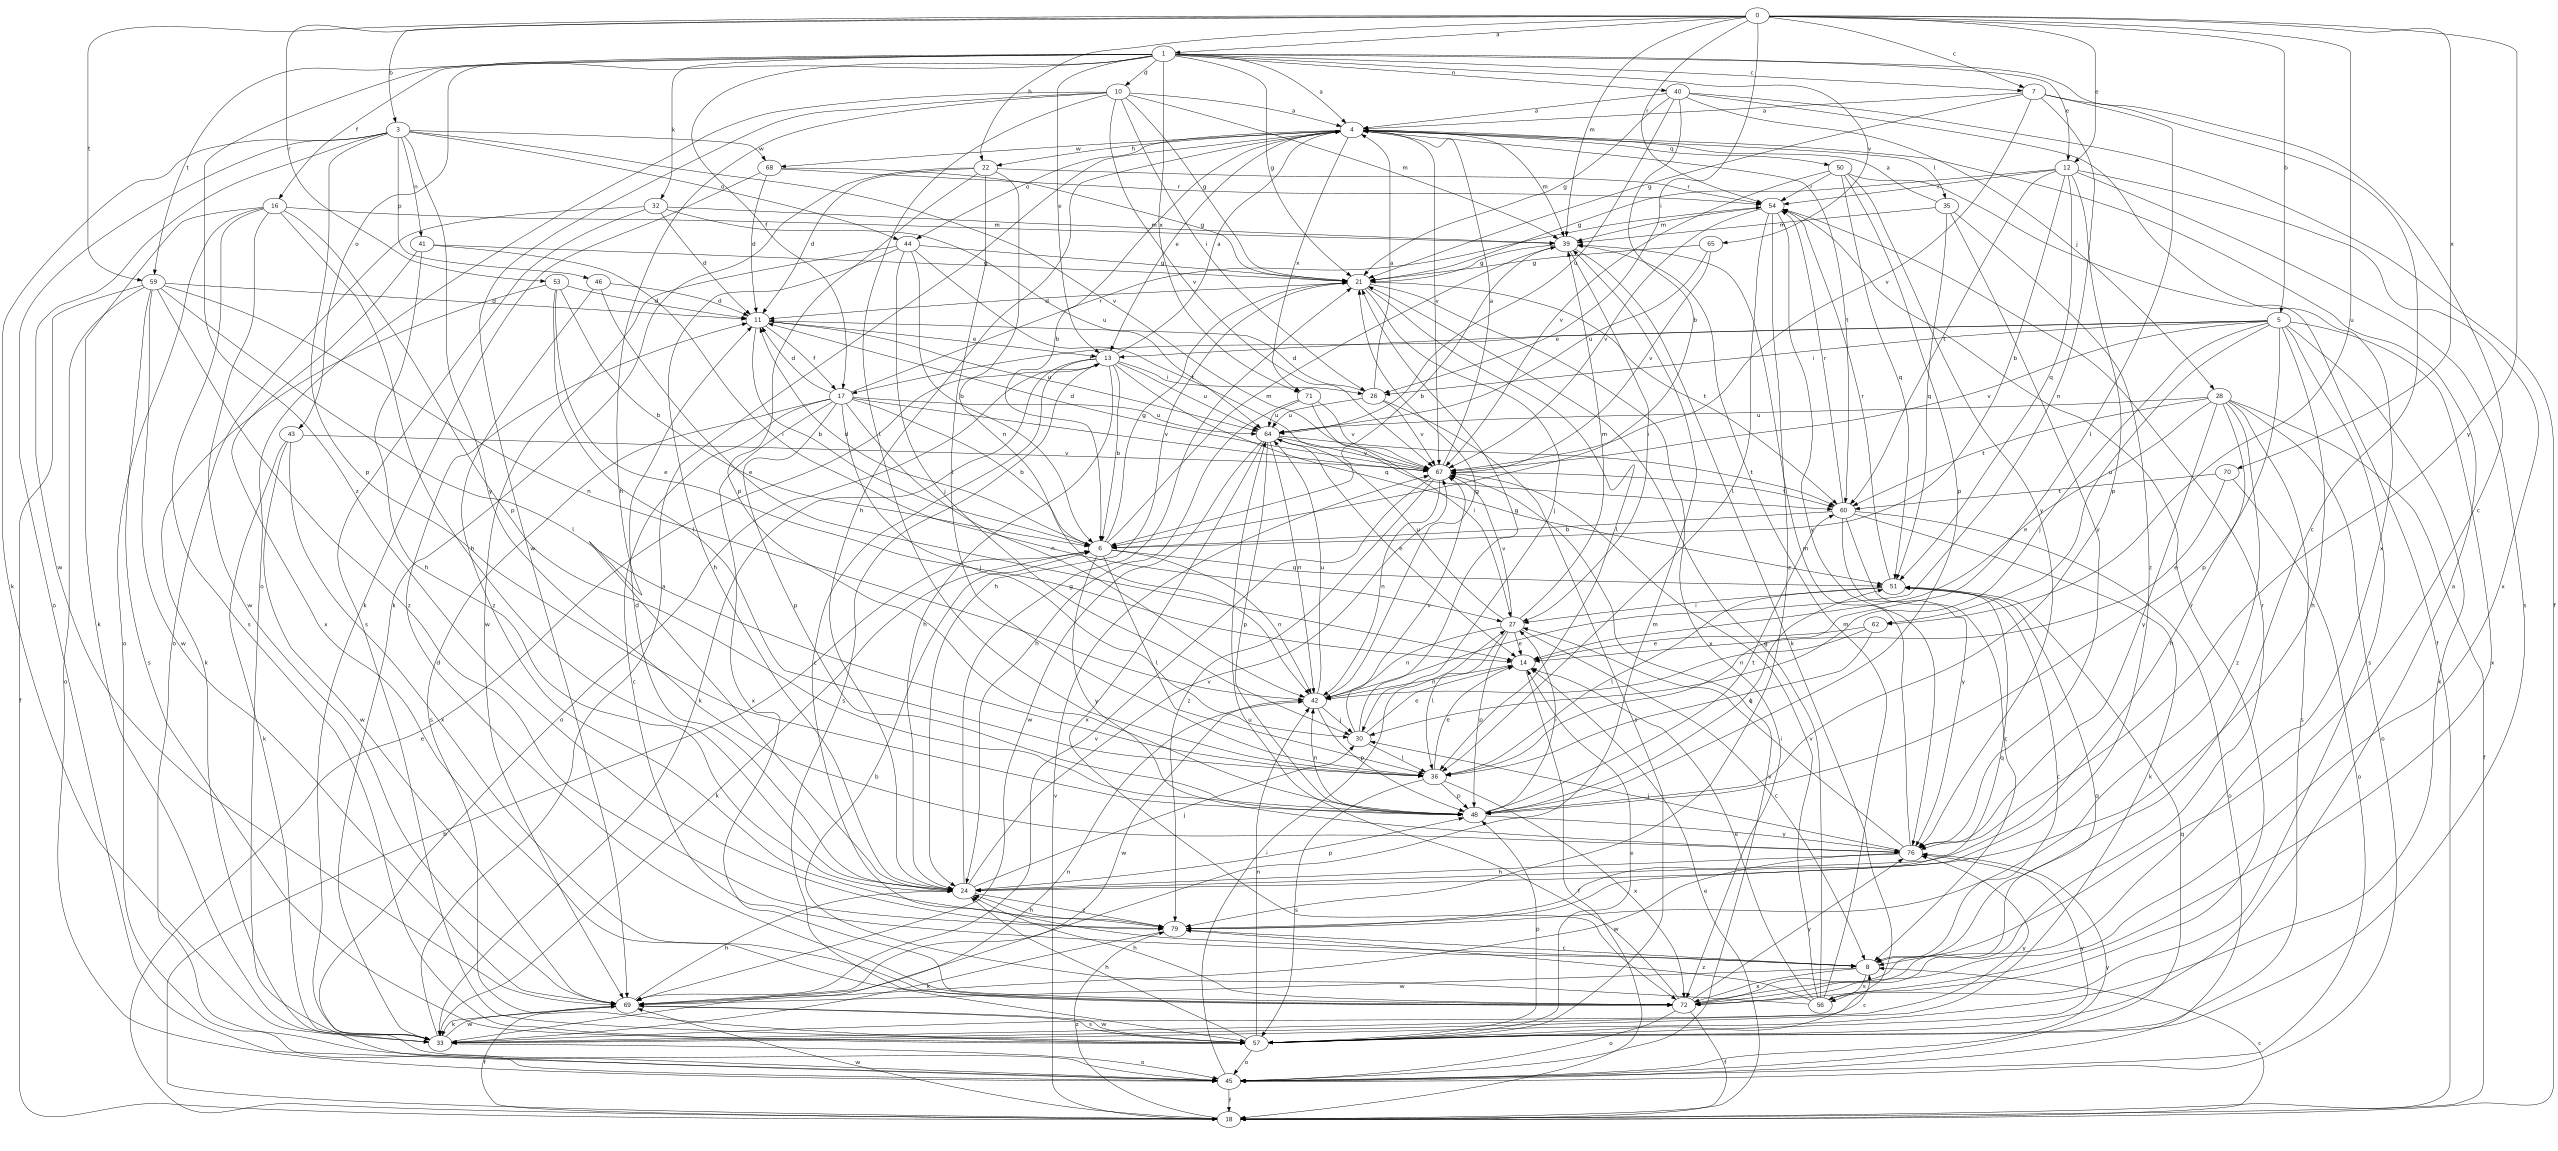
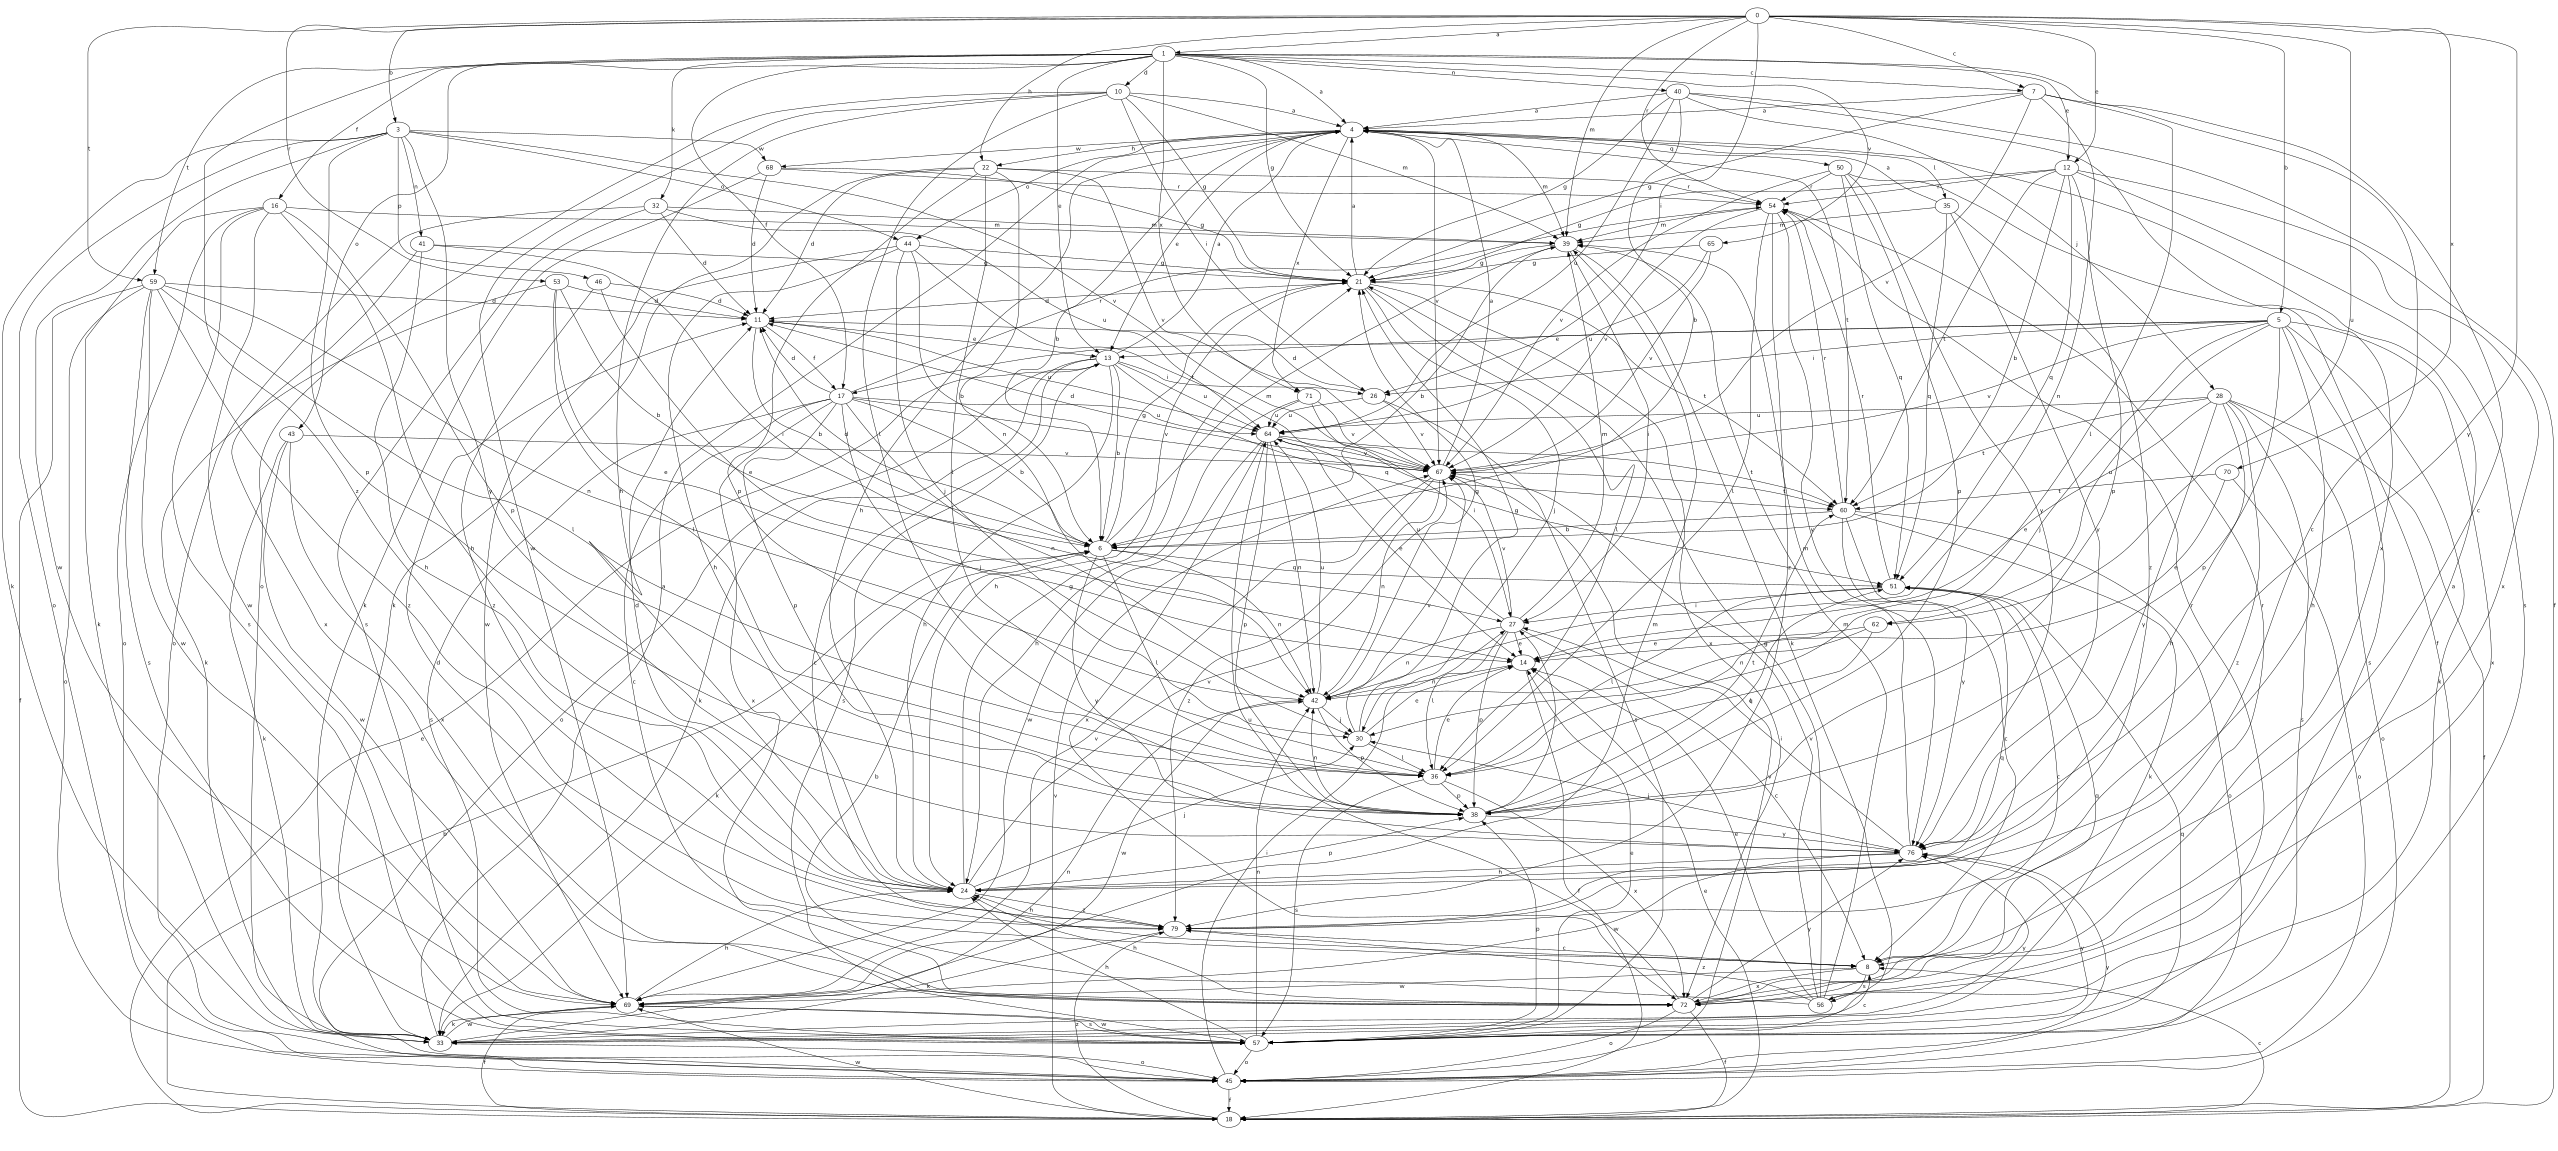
edge "26" -> "4": now "21" -> "4"
edge "10" -> "67": now "22" -> "67"
node "48": label "48" -> "38"
